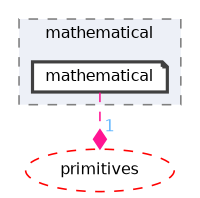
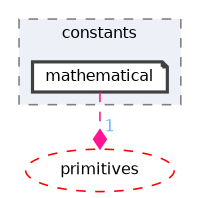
cluster "mathematical": label "mathematical" -> "constants"
